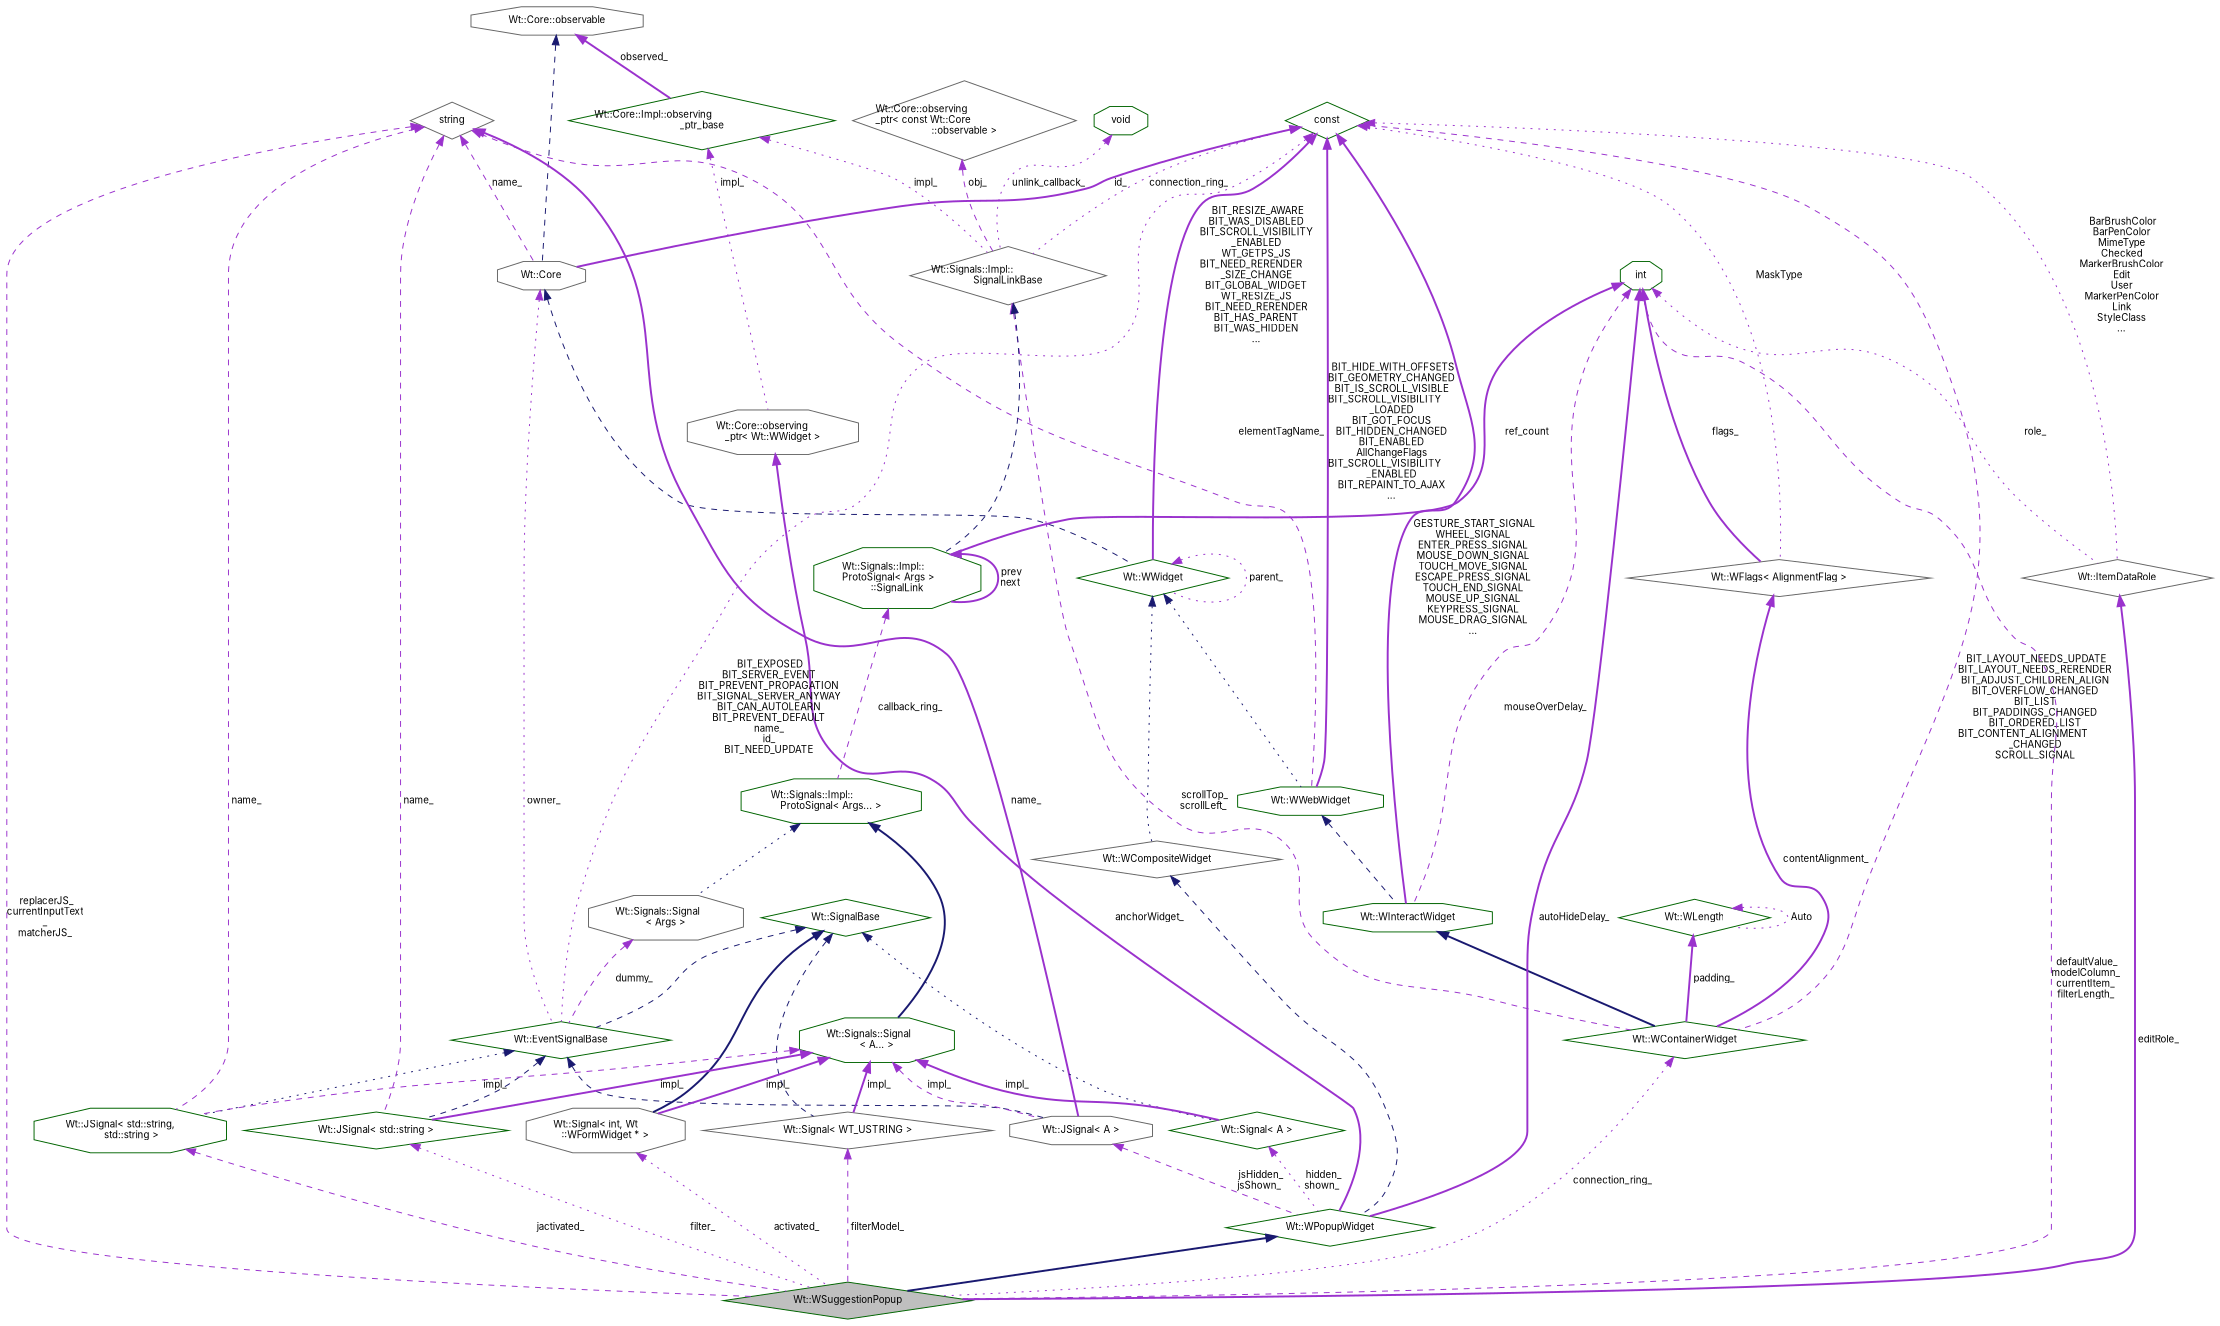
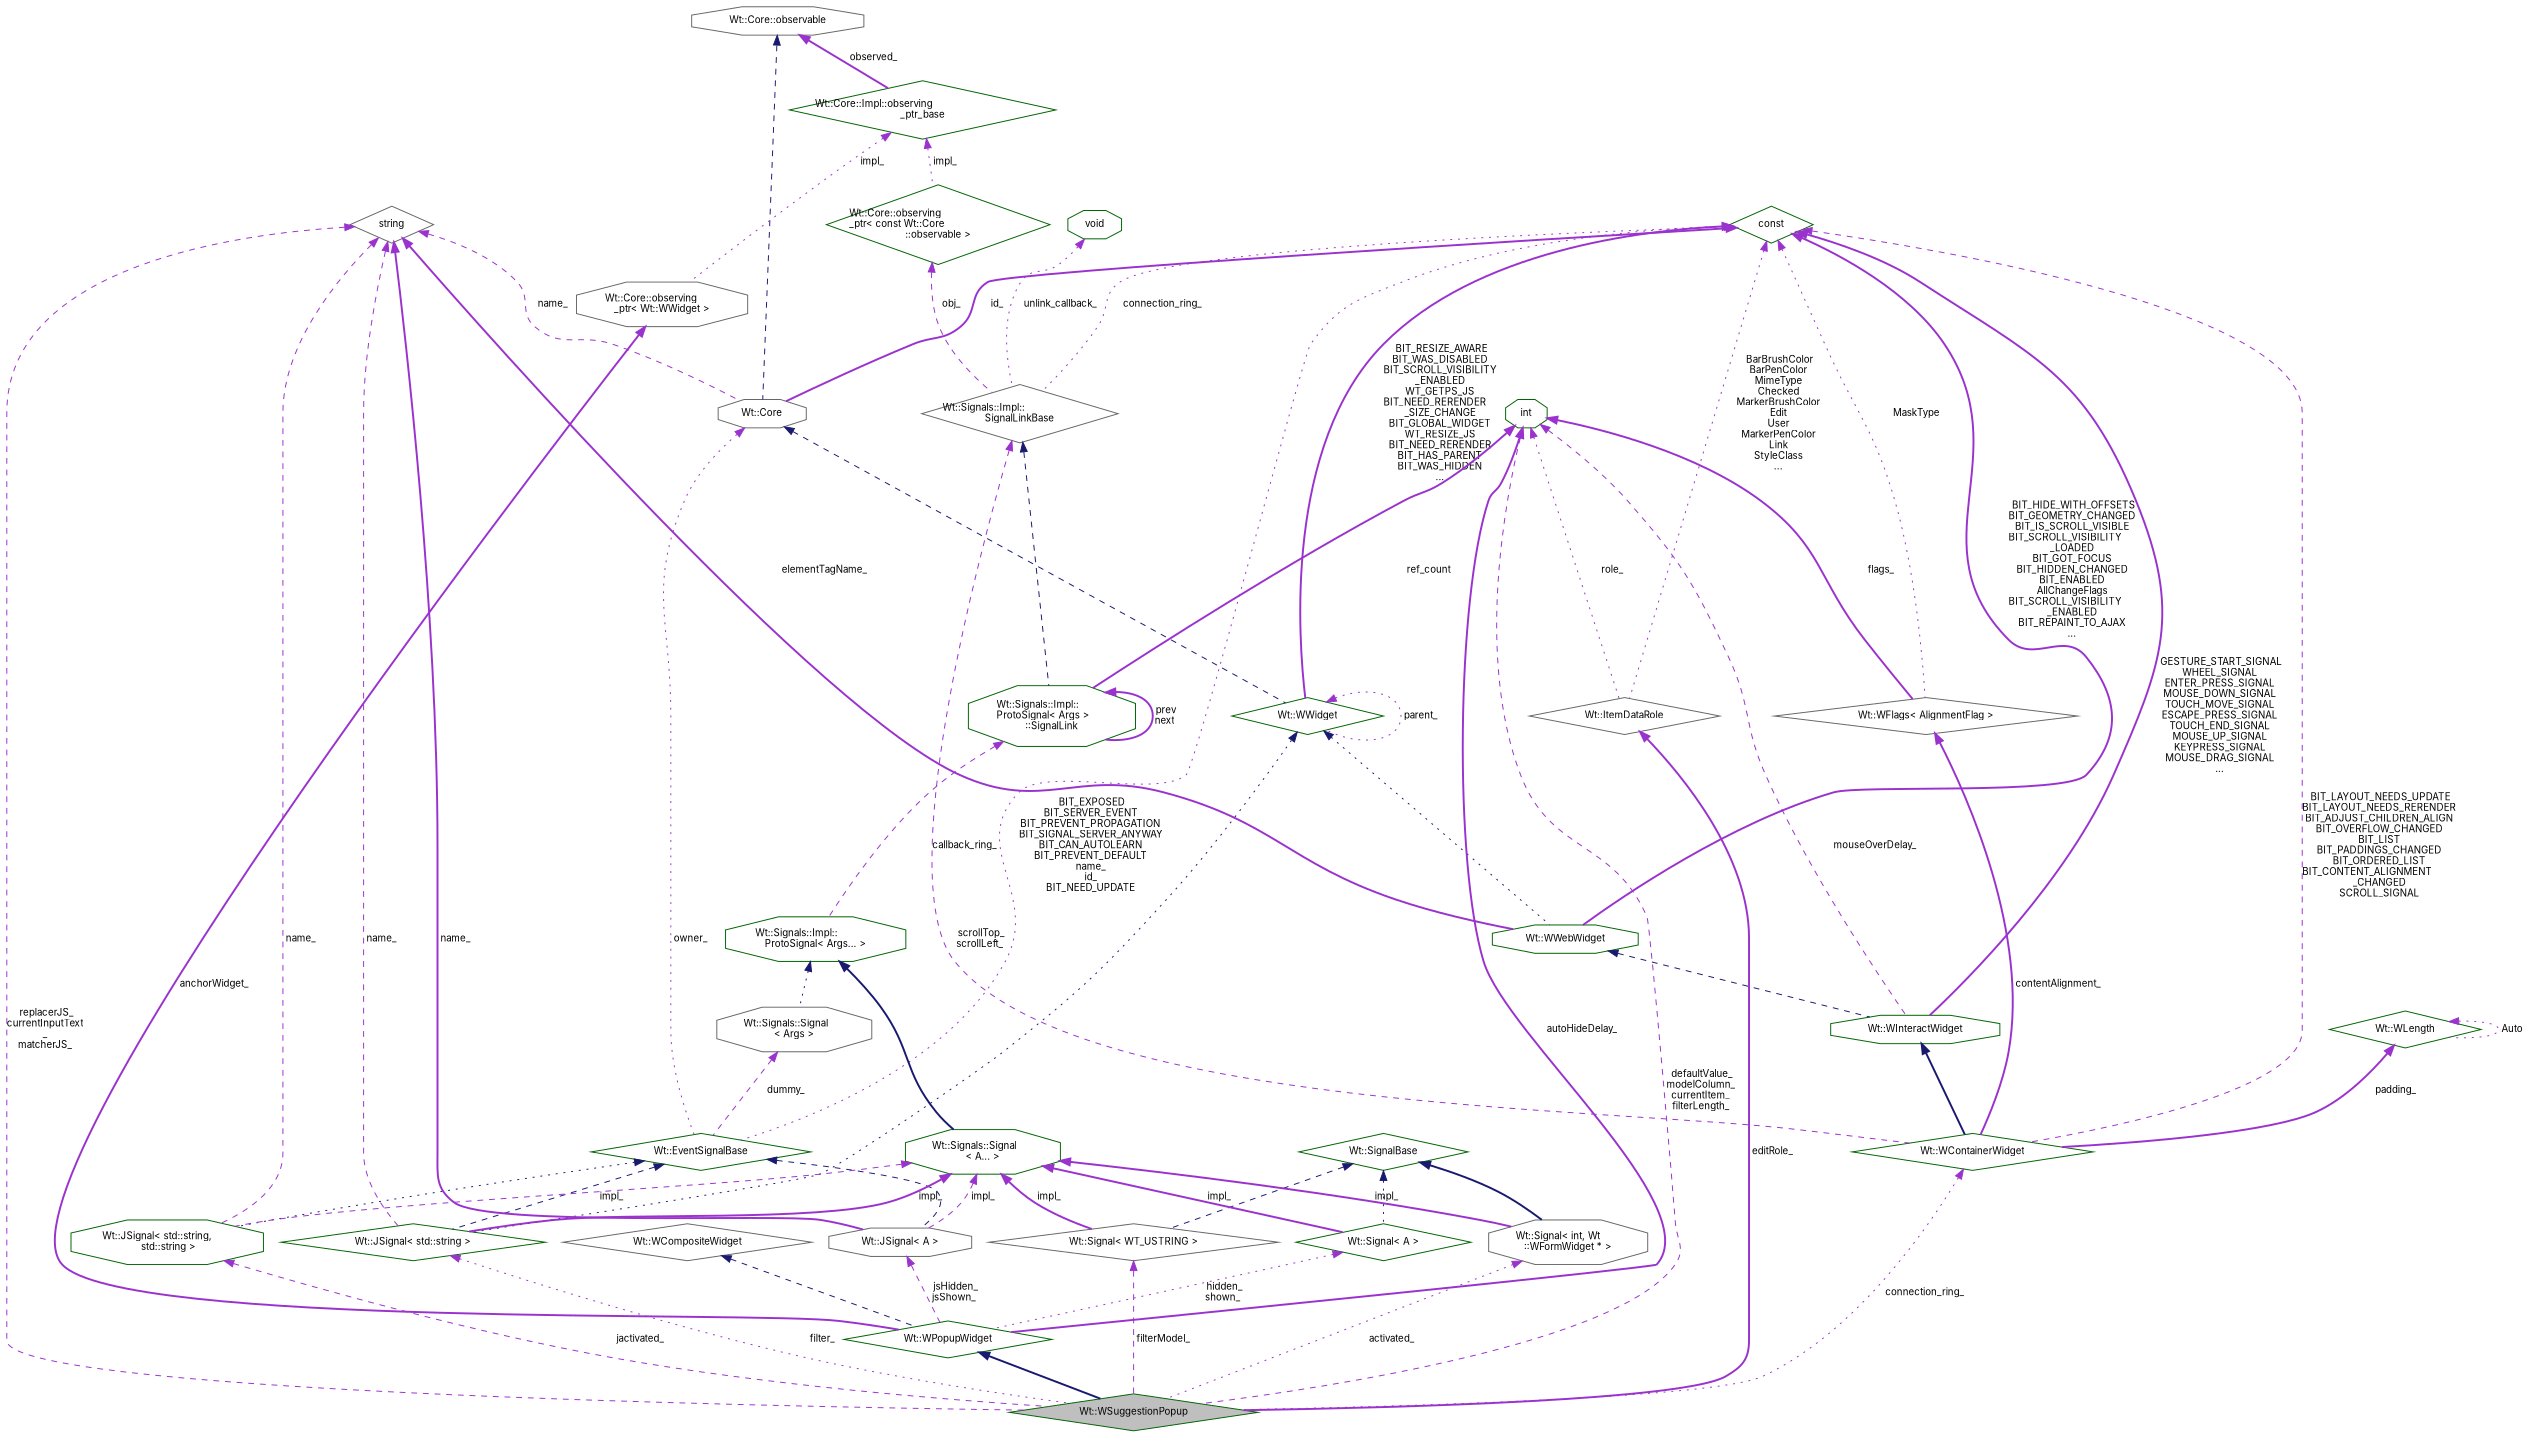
node "Wt::Core::observing _ptr< const Wt::Core ::observable >": color gray40 -> darkgreen
edge "Wt::Signals::Impl:: SignalLinkBase" -> "Wt::Core::Impl::observing _ptr_base": now "Wt::Core::observing _ptr< const Wt::Core ::observable >" -> "Wt::Core::Impl::observing _ptr_base"
edge "Wt::WWebWidget" -> "string": style dashed -> bold
edge "Wt::WCompositeWidget" -> "Wt::WWidget": now "Wt::JSignal< std::string >" -> "Wt::WWidget"
edge "Wt::EventSignalBase" -> "Wt::SignalBase": removed
